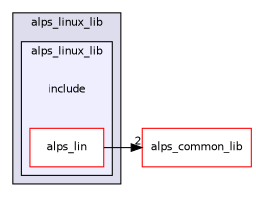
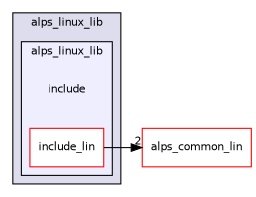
node "alps_lin": label "alps_lin" -> "include_lin"
node "alps_common_lib": label "alps_common_lib" -> "alps_common_lin"
